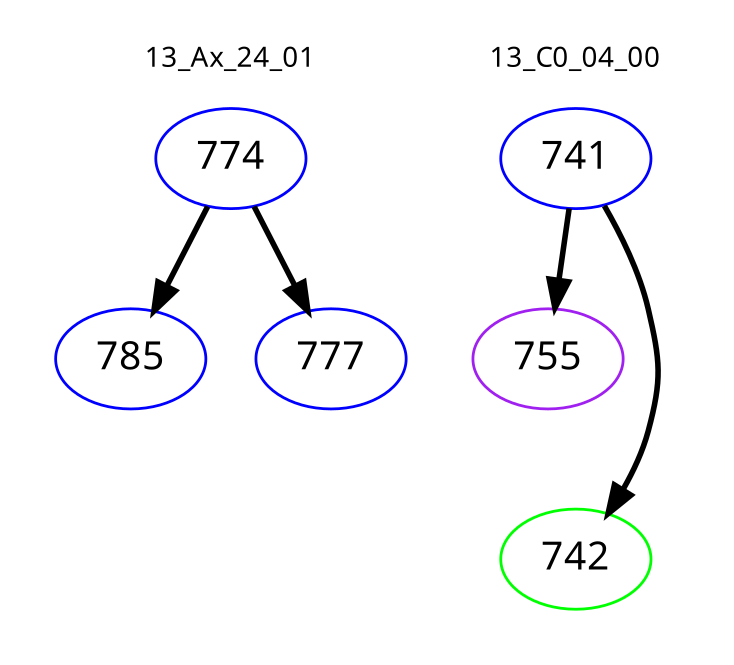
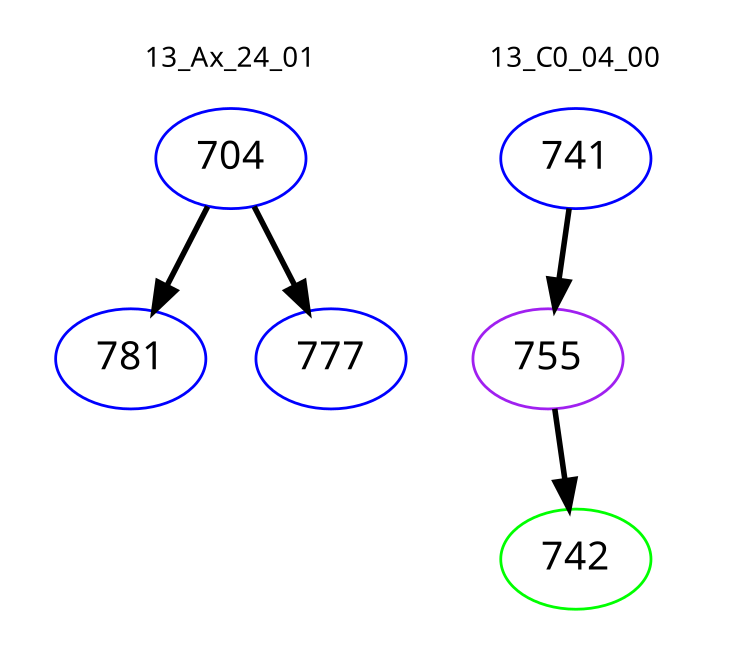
node "774": label "774" -> "704"
edge "741" -> "742": now "755" -> "742"
node "785": label "785" -> "781"
